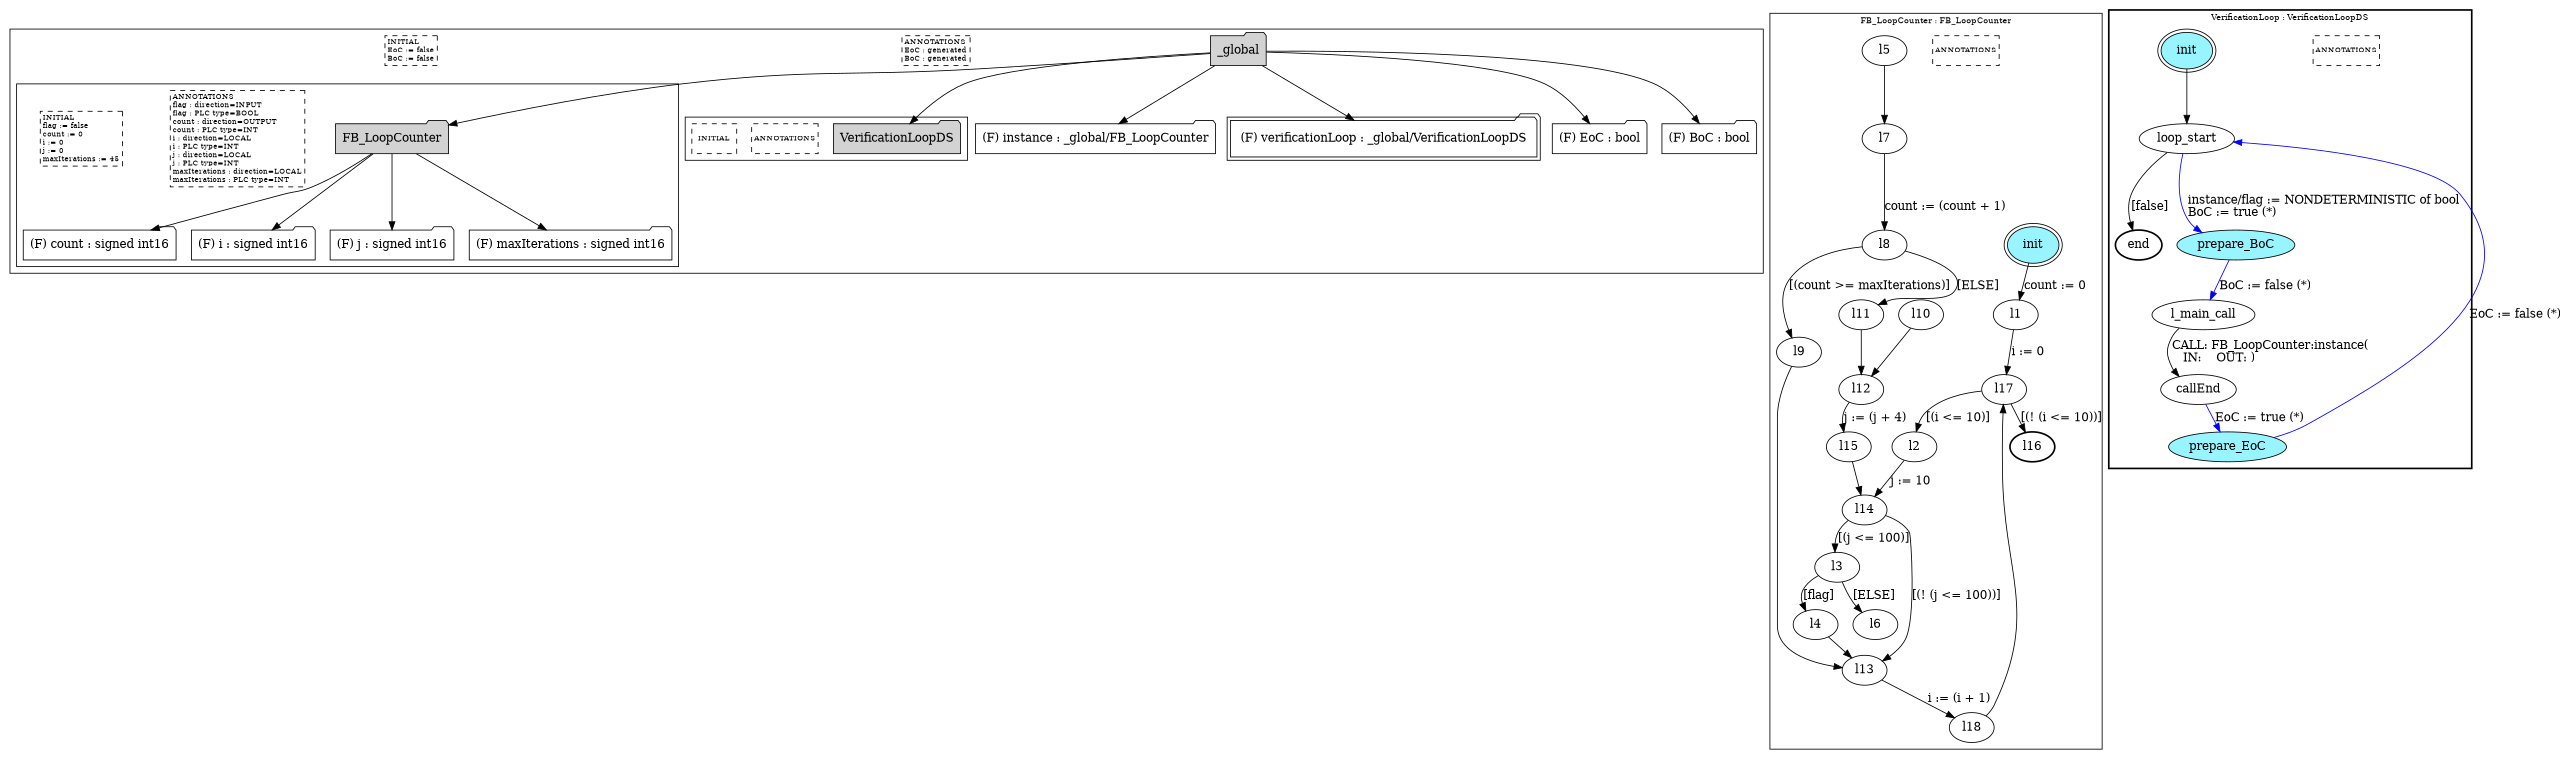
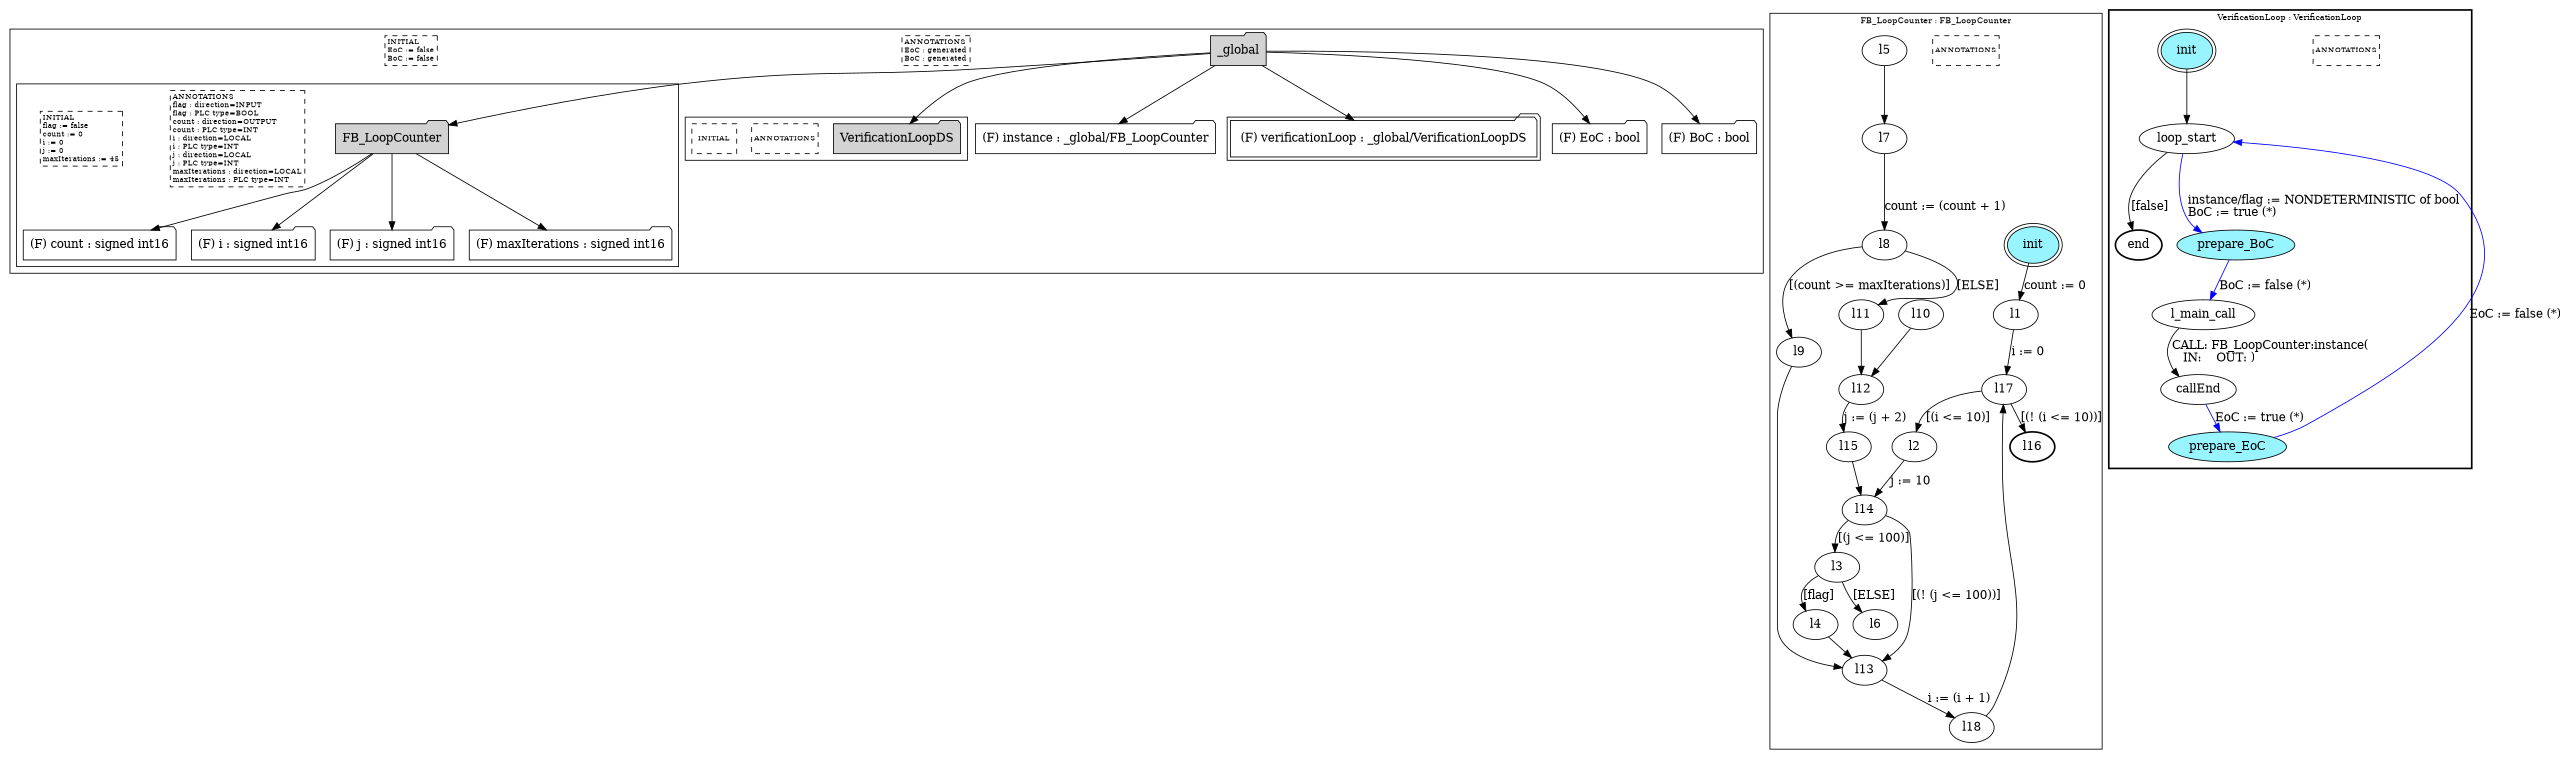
cluster "VerificationLoop : VerificationLoopDS": label "VerificationLoop : VerificationLoopDS" -> "VerificationLoop : VerificationLoop"
edge "l12" -> "l15": label "j := (j + 4)" -> "j := (j + 2)"
